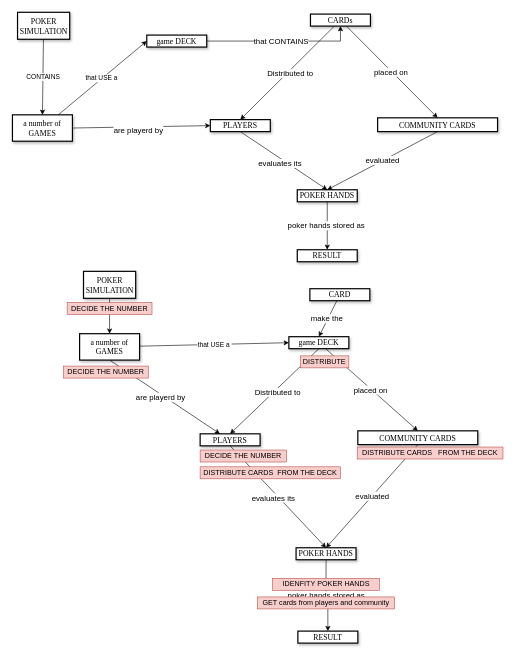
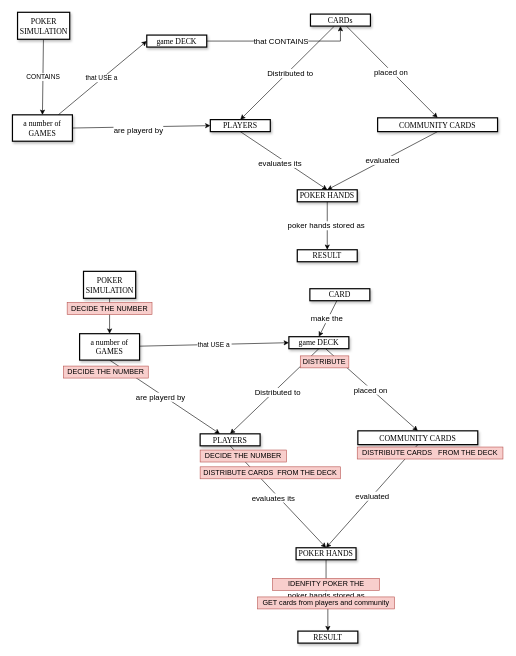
node "IDENFITY POKER HANDS": label "IDENFITY POKER HANDS" -> "IDENFITY POKER THE"
